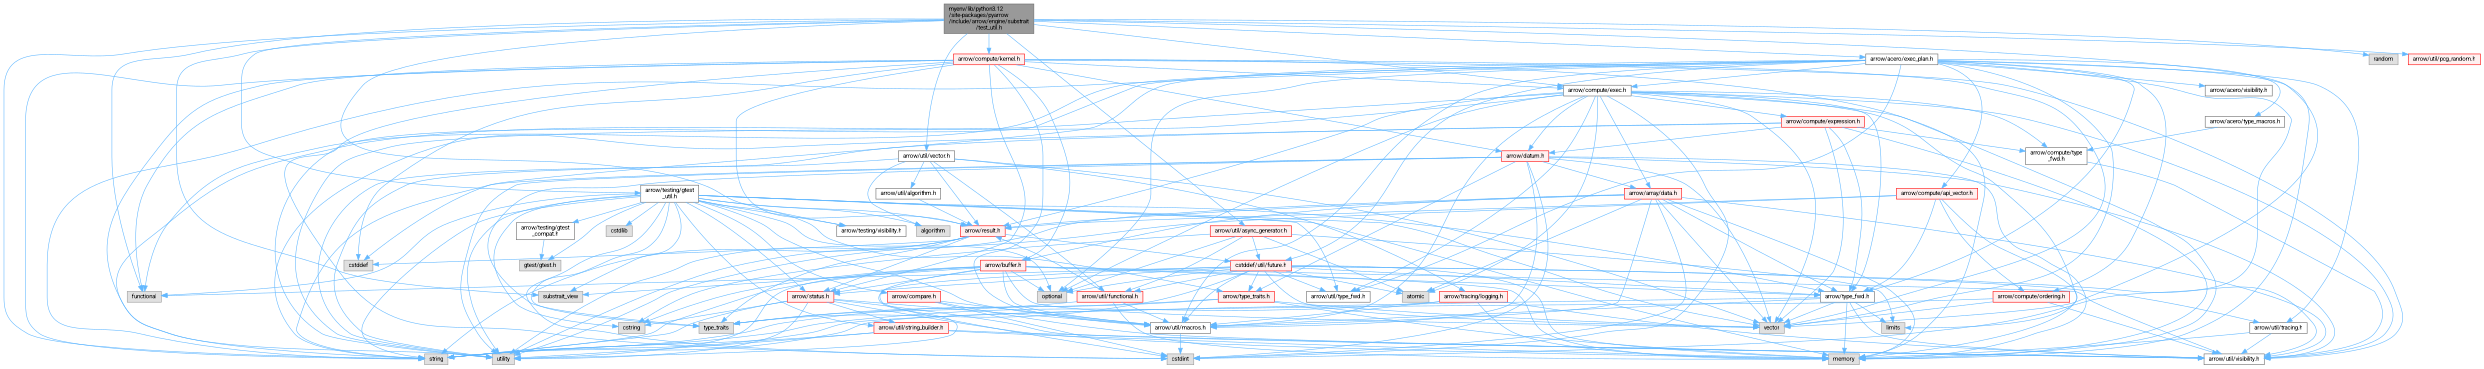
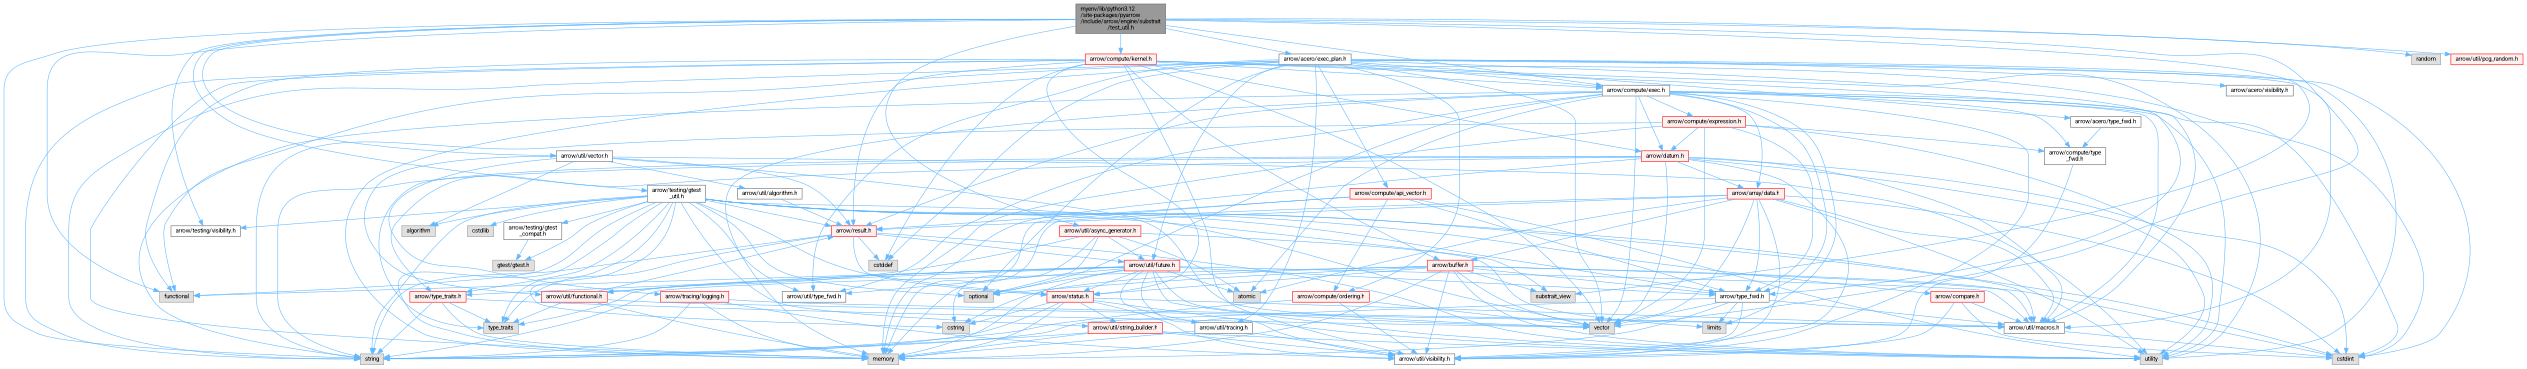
node "arrow/acero/type_macros.h": label "arrow/acero/type_macros.h" -> "arrow/acero/type_fwd.h"
edge "arrow/testing/gtest _util.h" -> "utility": removed
node "cstddef/util/future.h": label "cstddef/util/future.h" -> "arrow/util/future.h"
